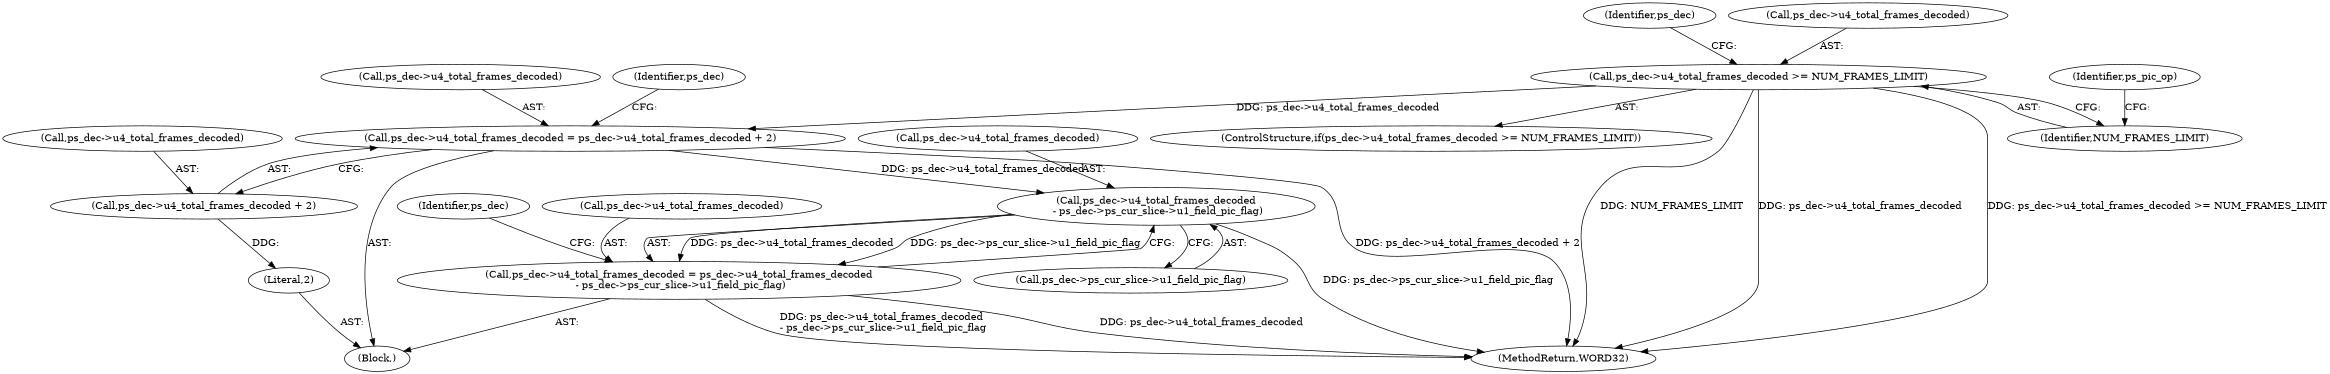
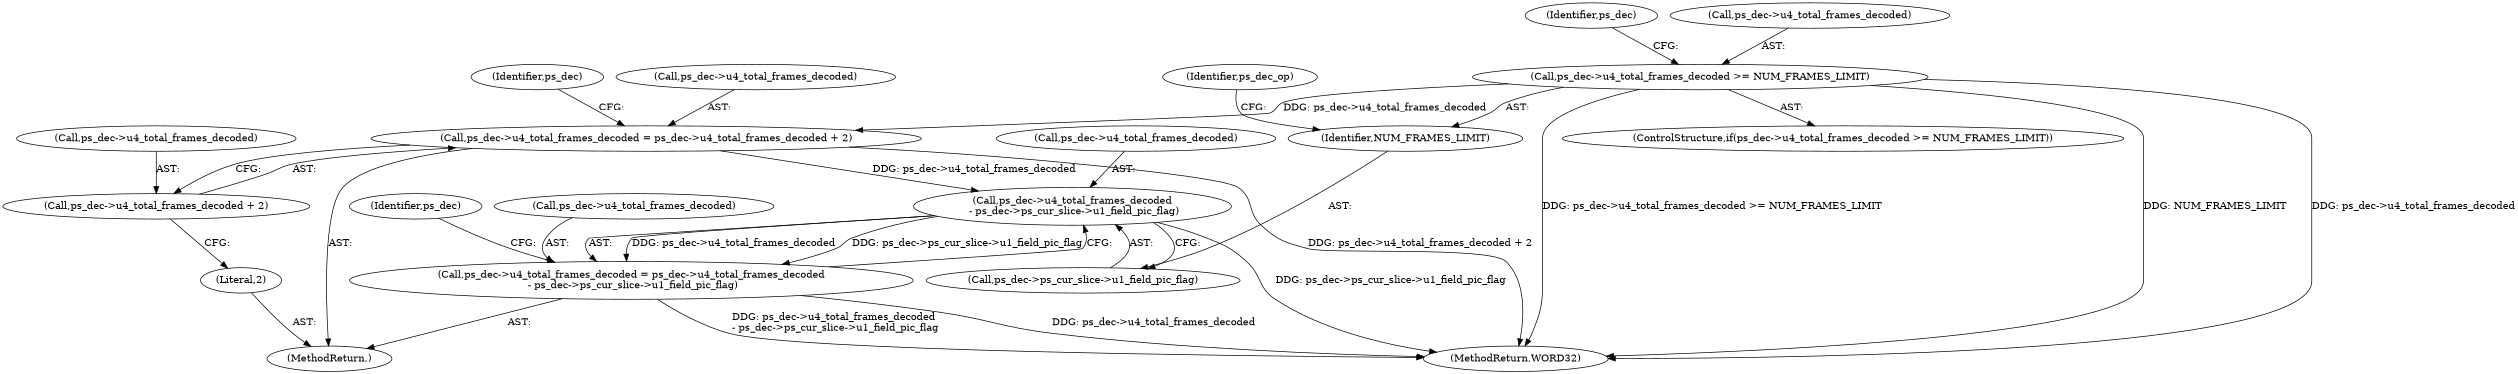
node "(Identifier,ps_pic_op)": label "(Identifier,ps_pic_op)" -> "(Identifier,ps_dec_op)"
edge "(Identifier,NUM_FRAMES_LIMIT)" -> "(Call,ps_dec->u4_total_frames_decoded >= NUM_FRAMES_LIMIT)": now "(Identifier,NUM_FRAMES_LIMIT)" -> "(Call,ps_dec->ps_cur_slice->u1_field_pic_flag)"
edge "(Call,ps_dec->u4_total_frames_decoded >= NUM_FRAMES_LIMIT)" -> "(Identifier,NUM_FRAMES_LIMIT)": label "CFG: " -> "AST: "
edge "(Call,ps_dec->u4_total_frames_decoded + 2)" -> "(Literal,2)": label "DDG: " -> "CFG: "
node "(Block,)": label "(Block,)" -> "(MethodReturn,)"
